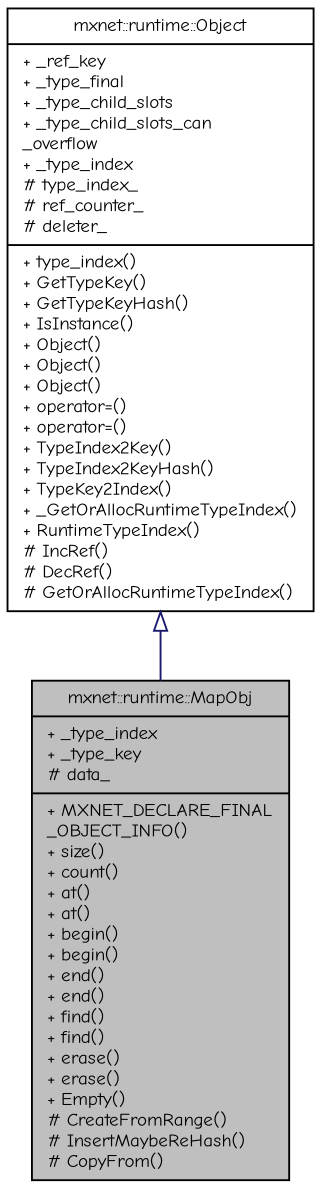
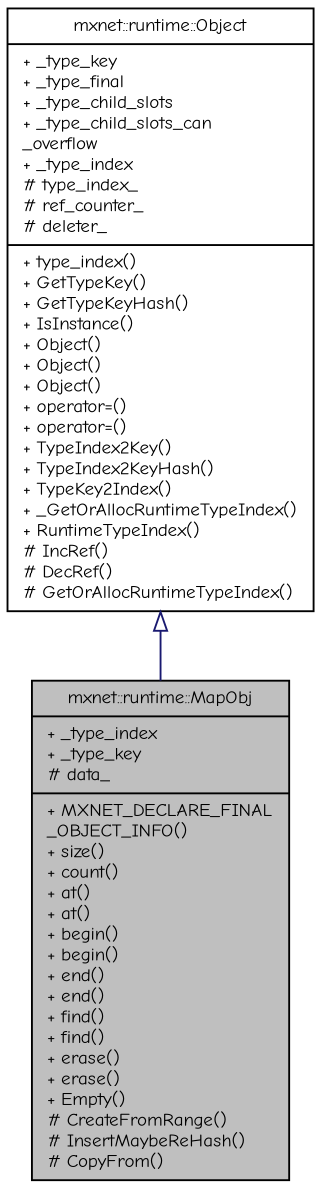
node "mxnet::runtime::Object": text "+ _ref_key" -> "+ _type_key"
